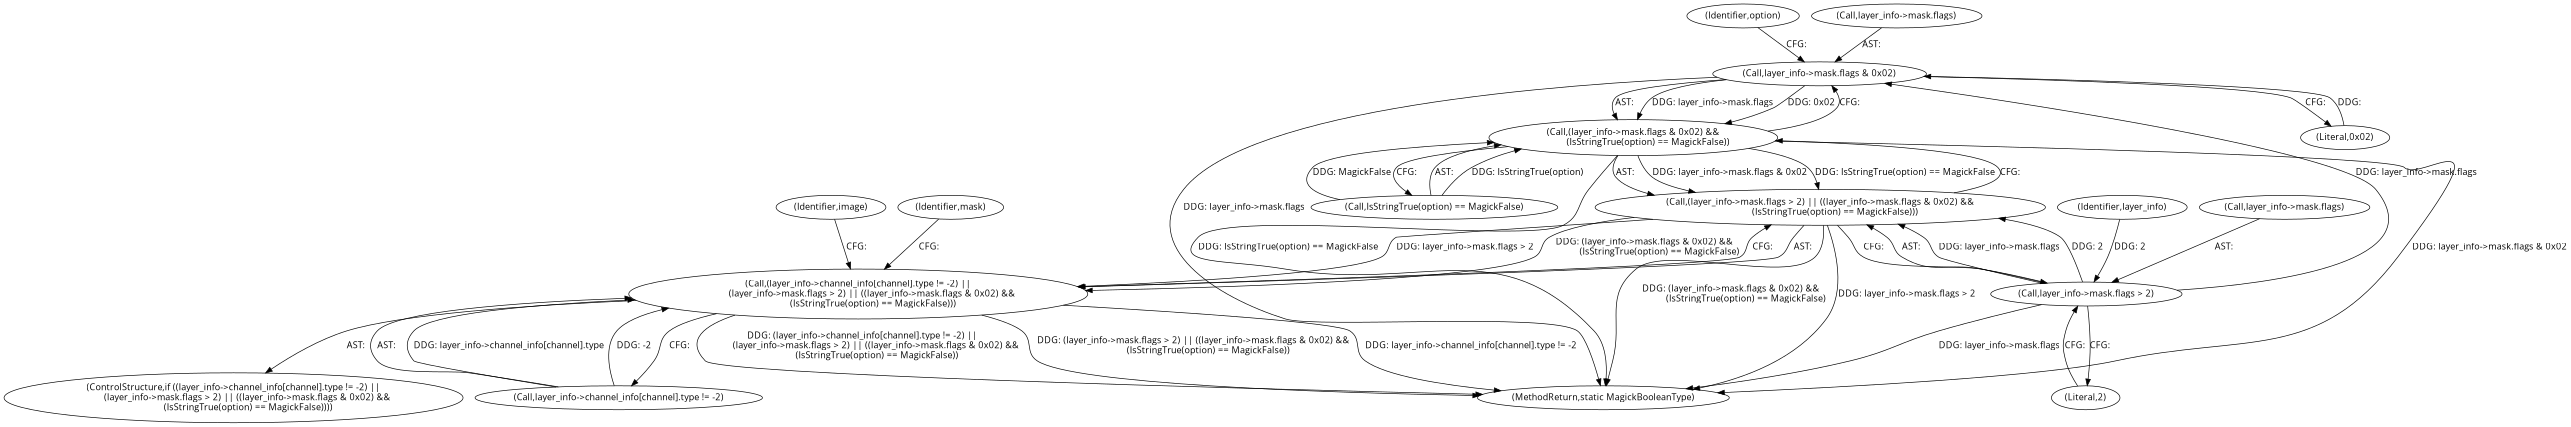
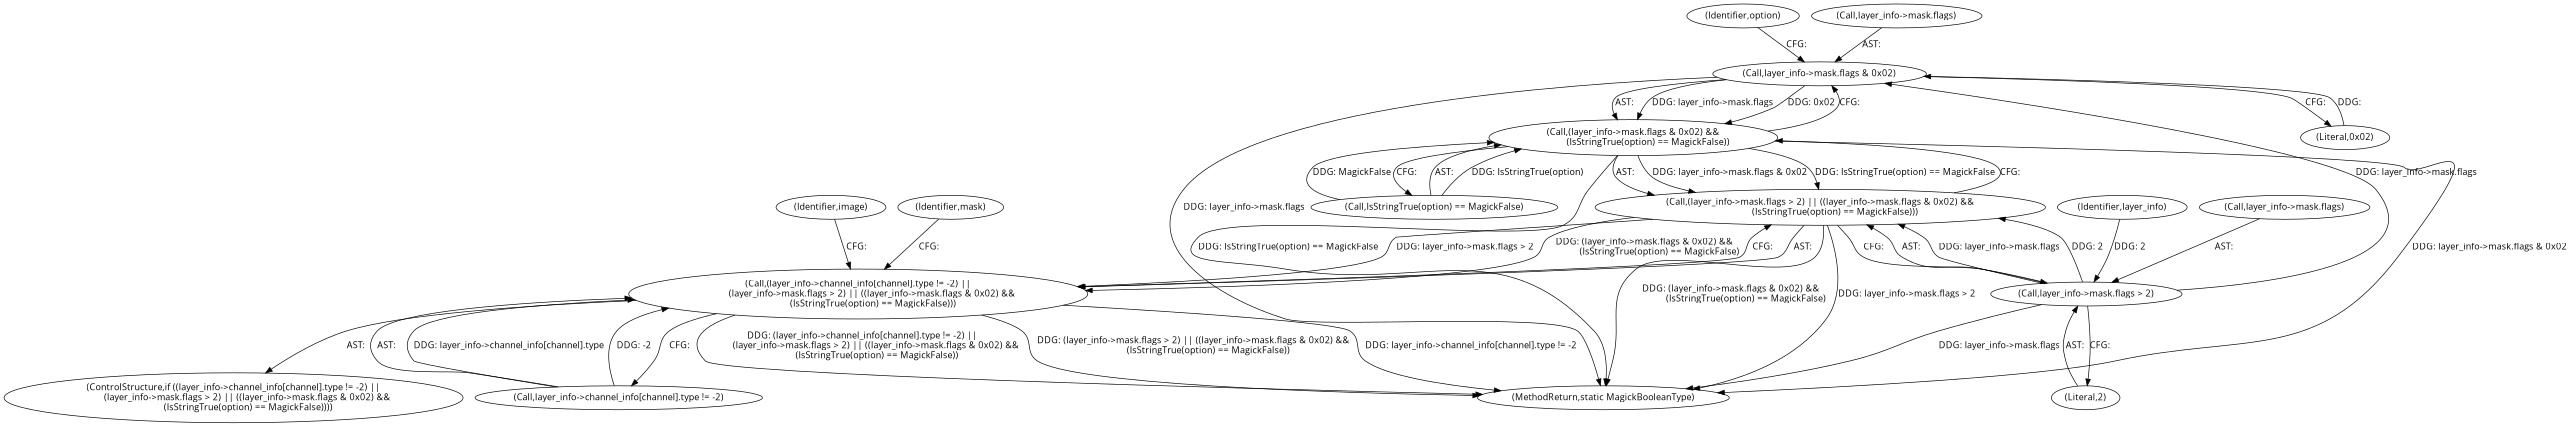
edge "(Literal,2)" -> "(Call,layer_info->mask.flags > 2)": label "CFG: " -> "AST: "
